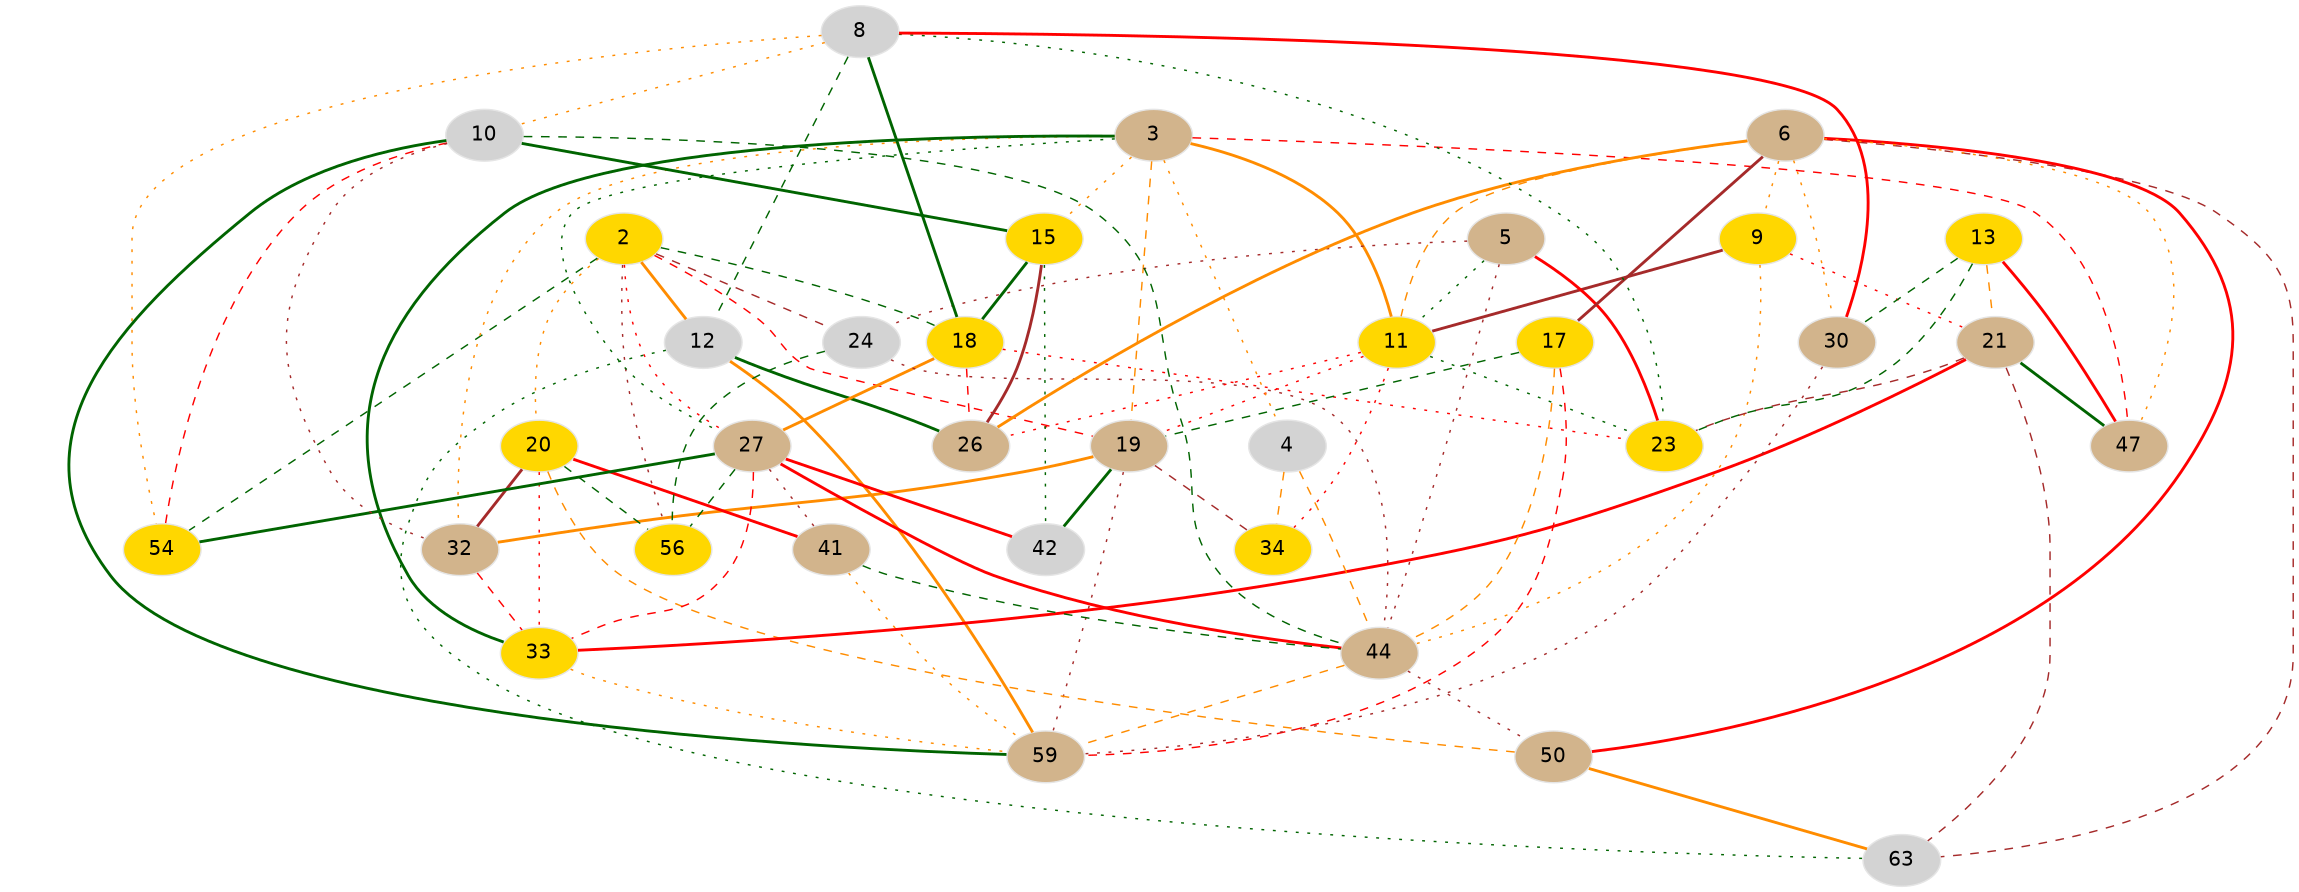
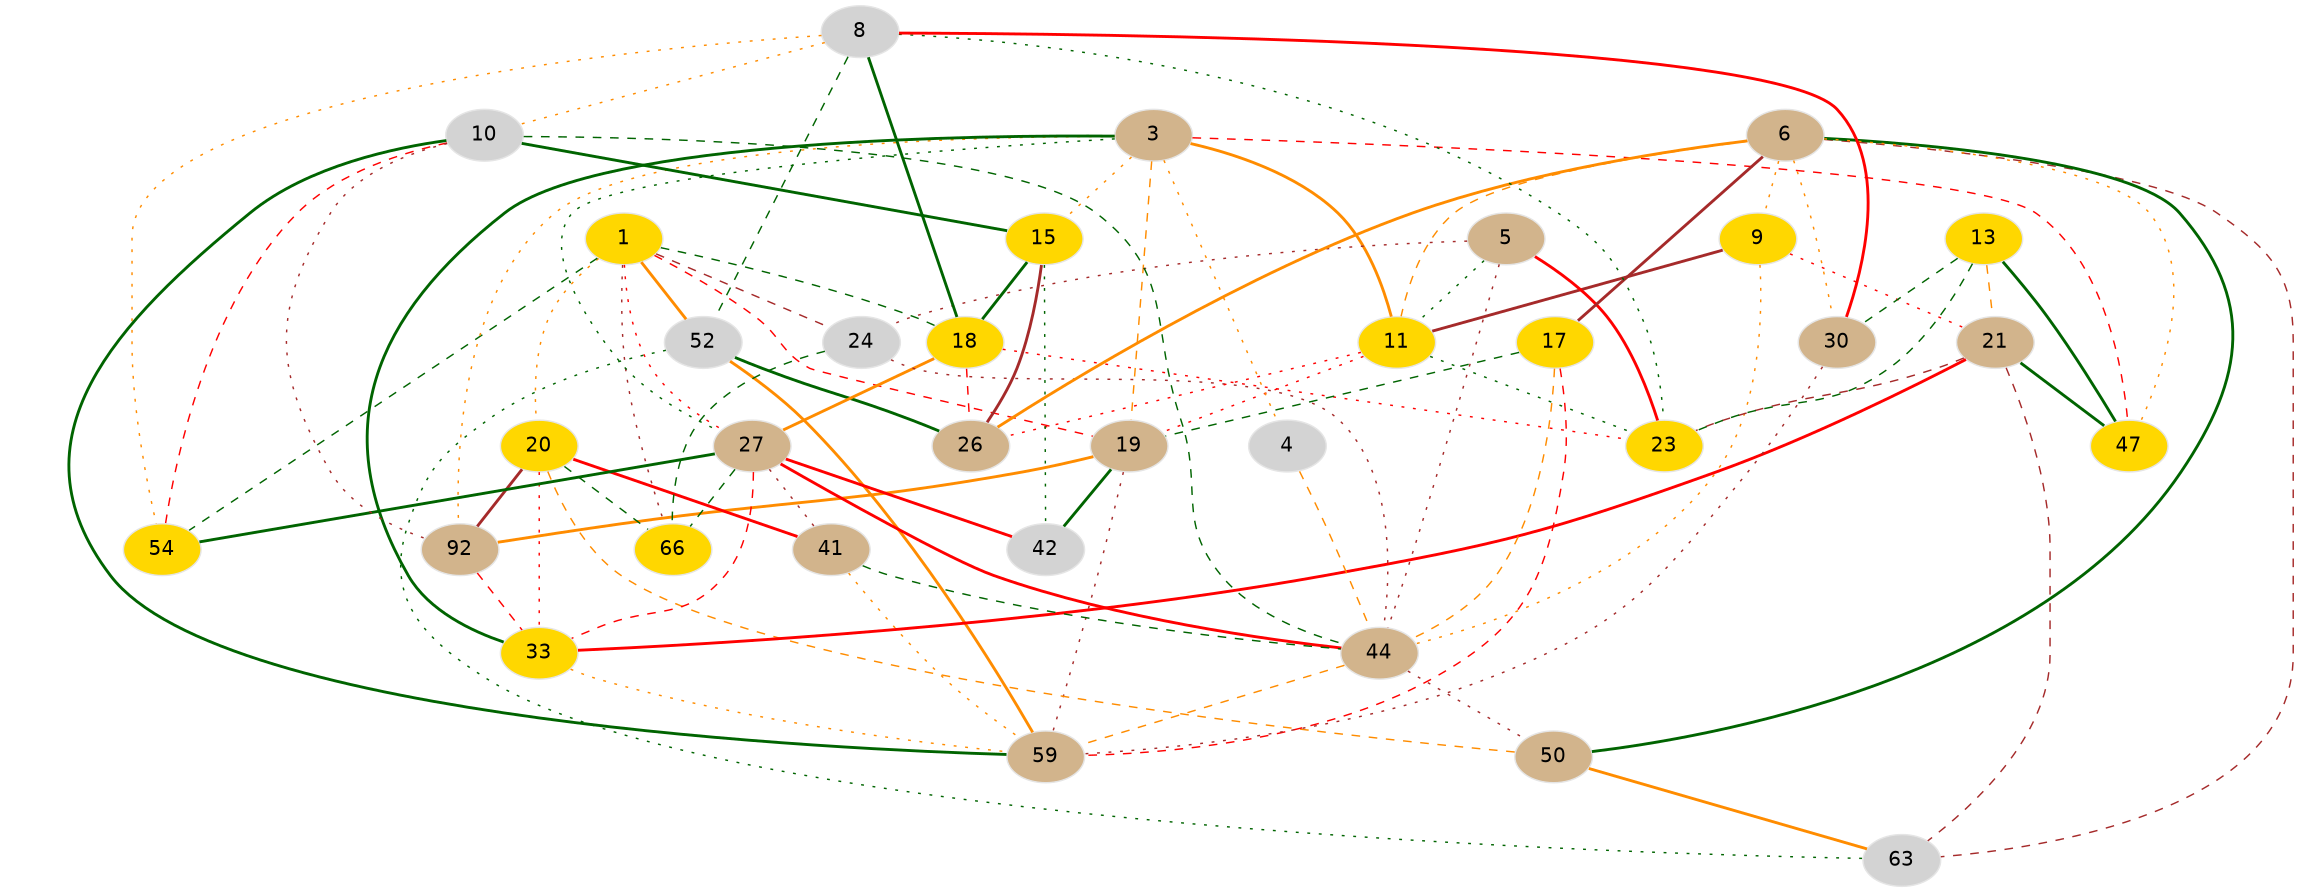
node "2": label "2" -> "1"
edge "13" -- "47": color red -> darkgreen
node "12": label "12" -> "52"
node "47": fillcolor tan -> gold
edge "6" -- "50": color red -> darkgreen
node "32": label "32" -> "92"
node "56": label "56" -> "66"
node "34": removed
